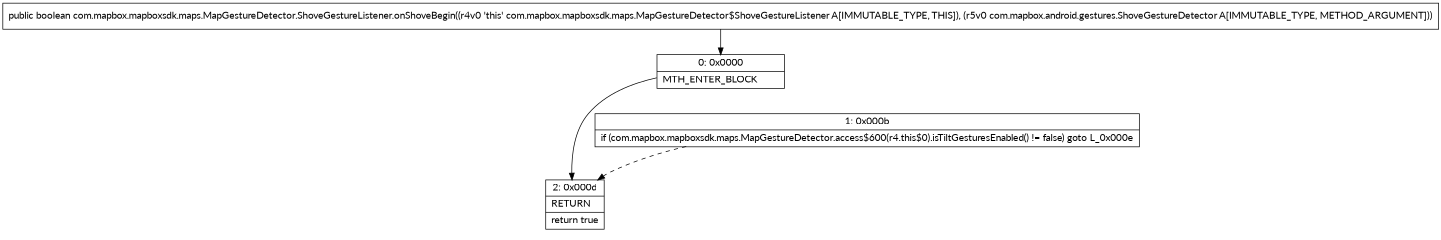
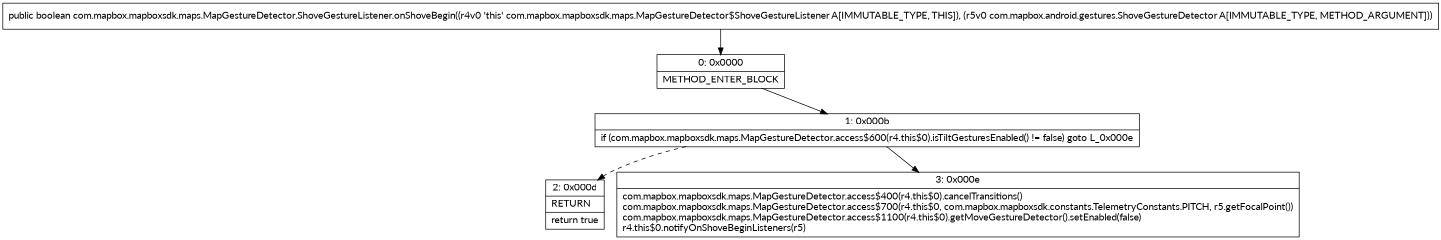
node "0: 0x0000": text "MTH_ENTER_BLOCK" -> "METHOD_ENTER_BLOCK"
edge "0: 0x0000" -> "2: 0x000d": now "0: 0x0000" -> "1: 0x000b"
node "3: 0x000e": added
